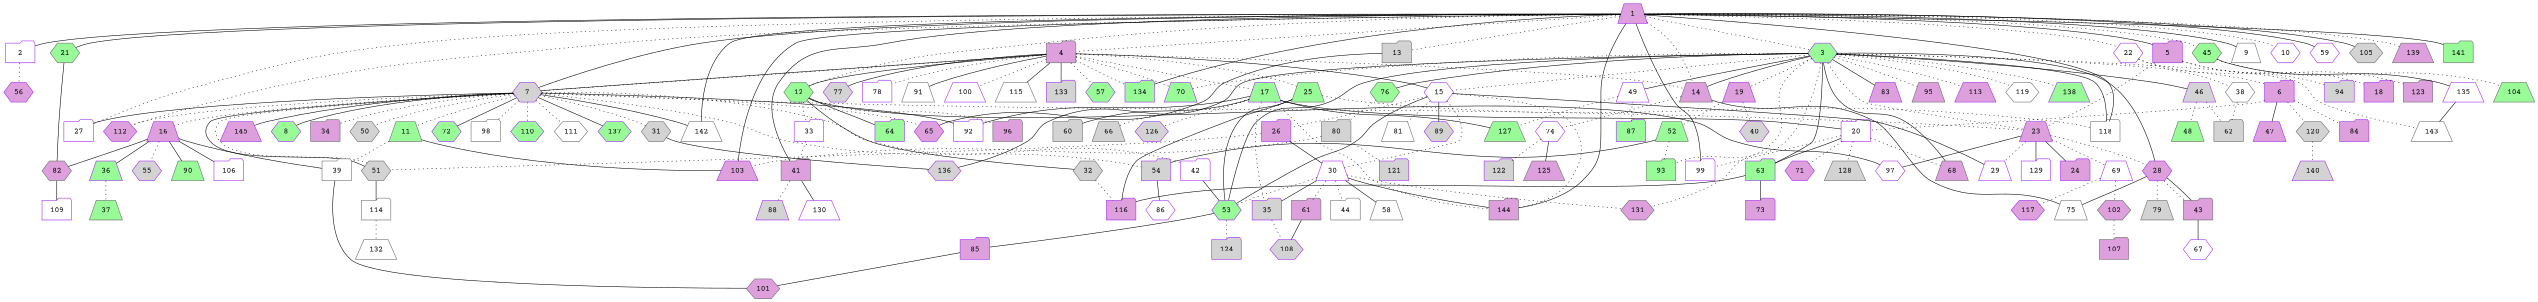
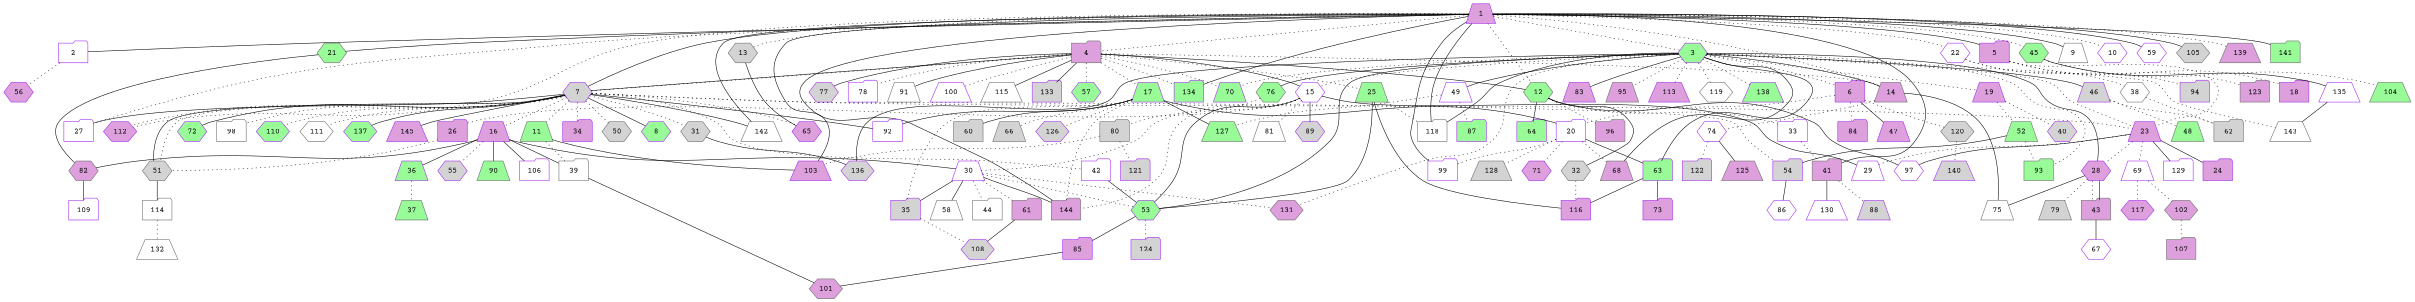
node "13": shape folder -> hexagon
node "34": color gray40 -> purple
edge "26" -- "30": now "16" -- "30"
